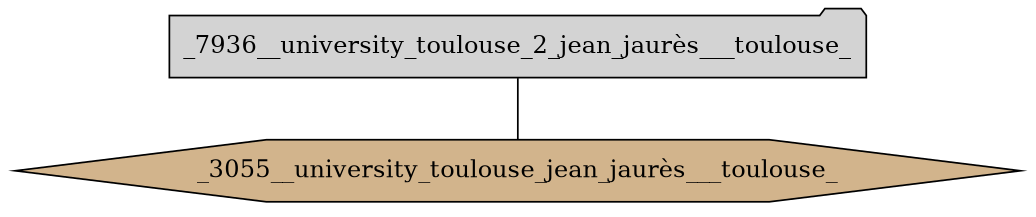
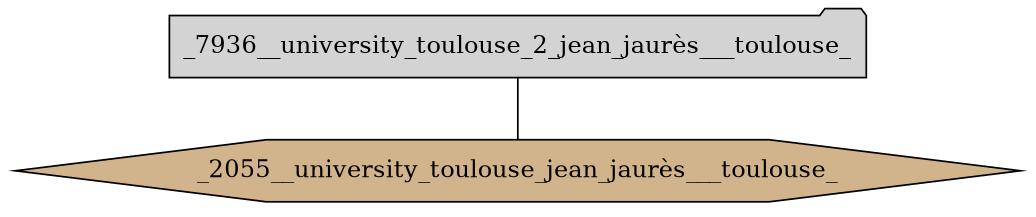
node "_3055__university_toulouse_jean_jaurès___toulouse_": label "_3055__university_toulouse_jean_jaurès___toulouse_" -> "_2055__university_toulouse_jean_jaurès___toulouse_"
